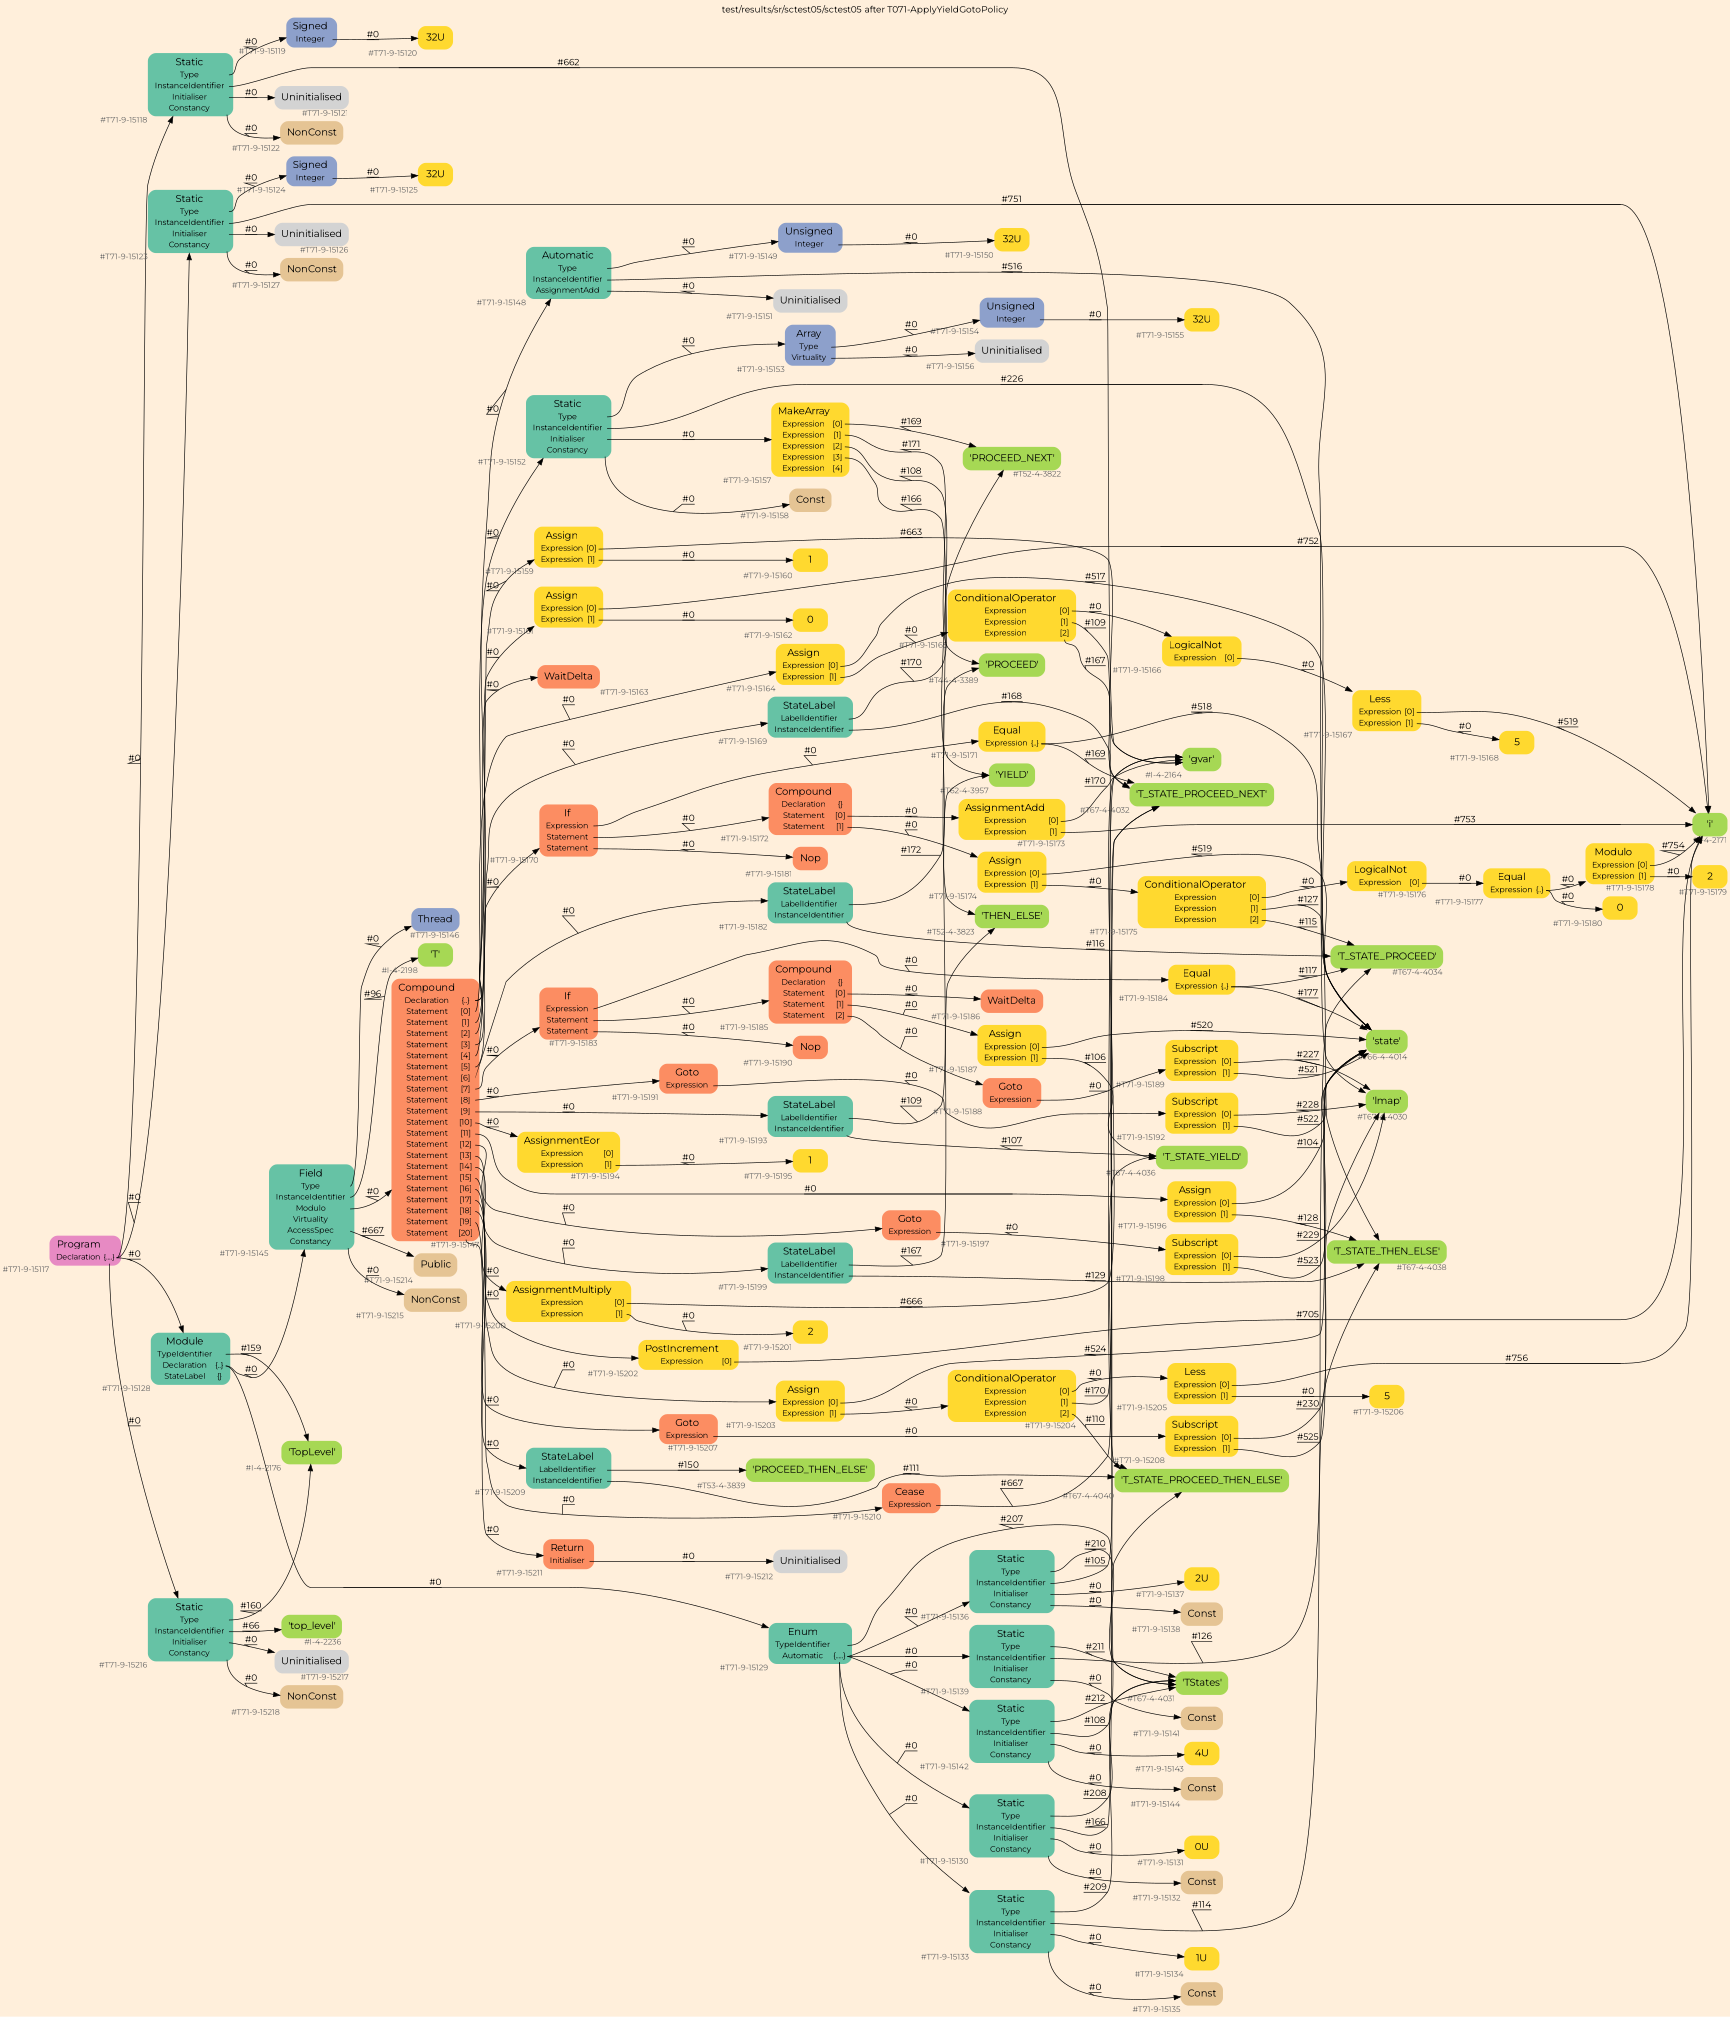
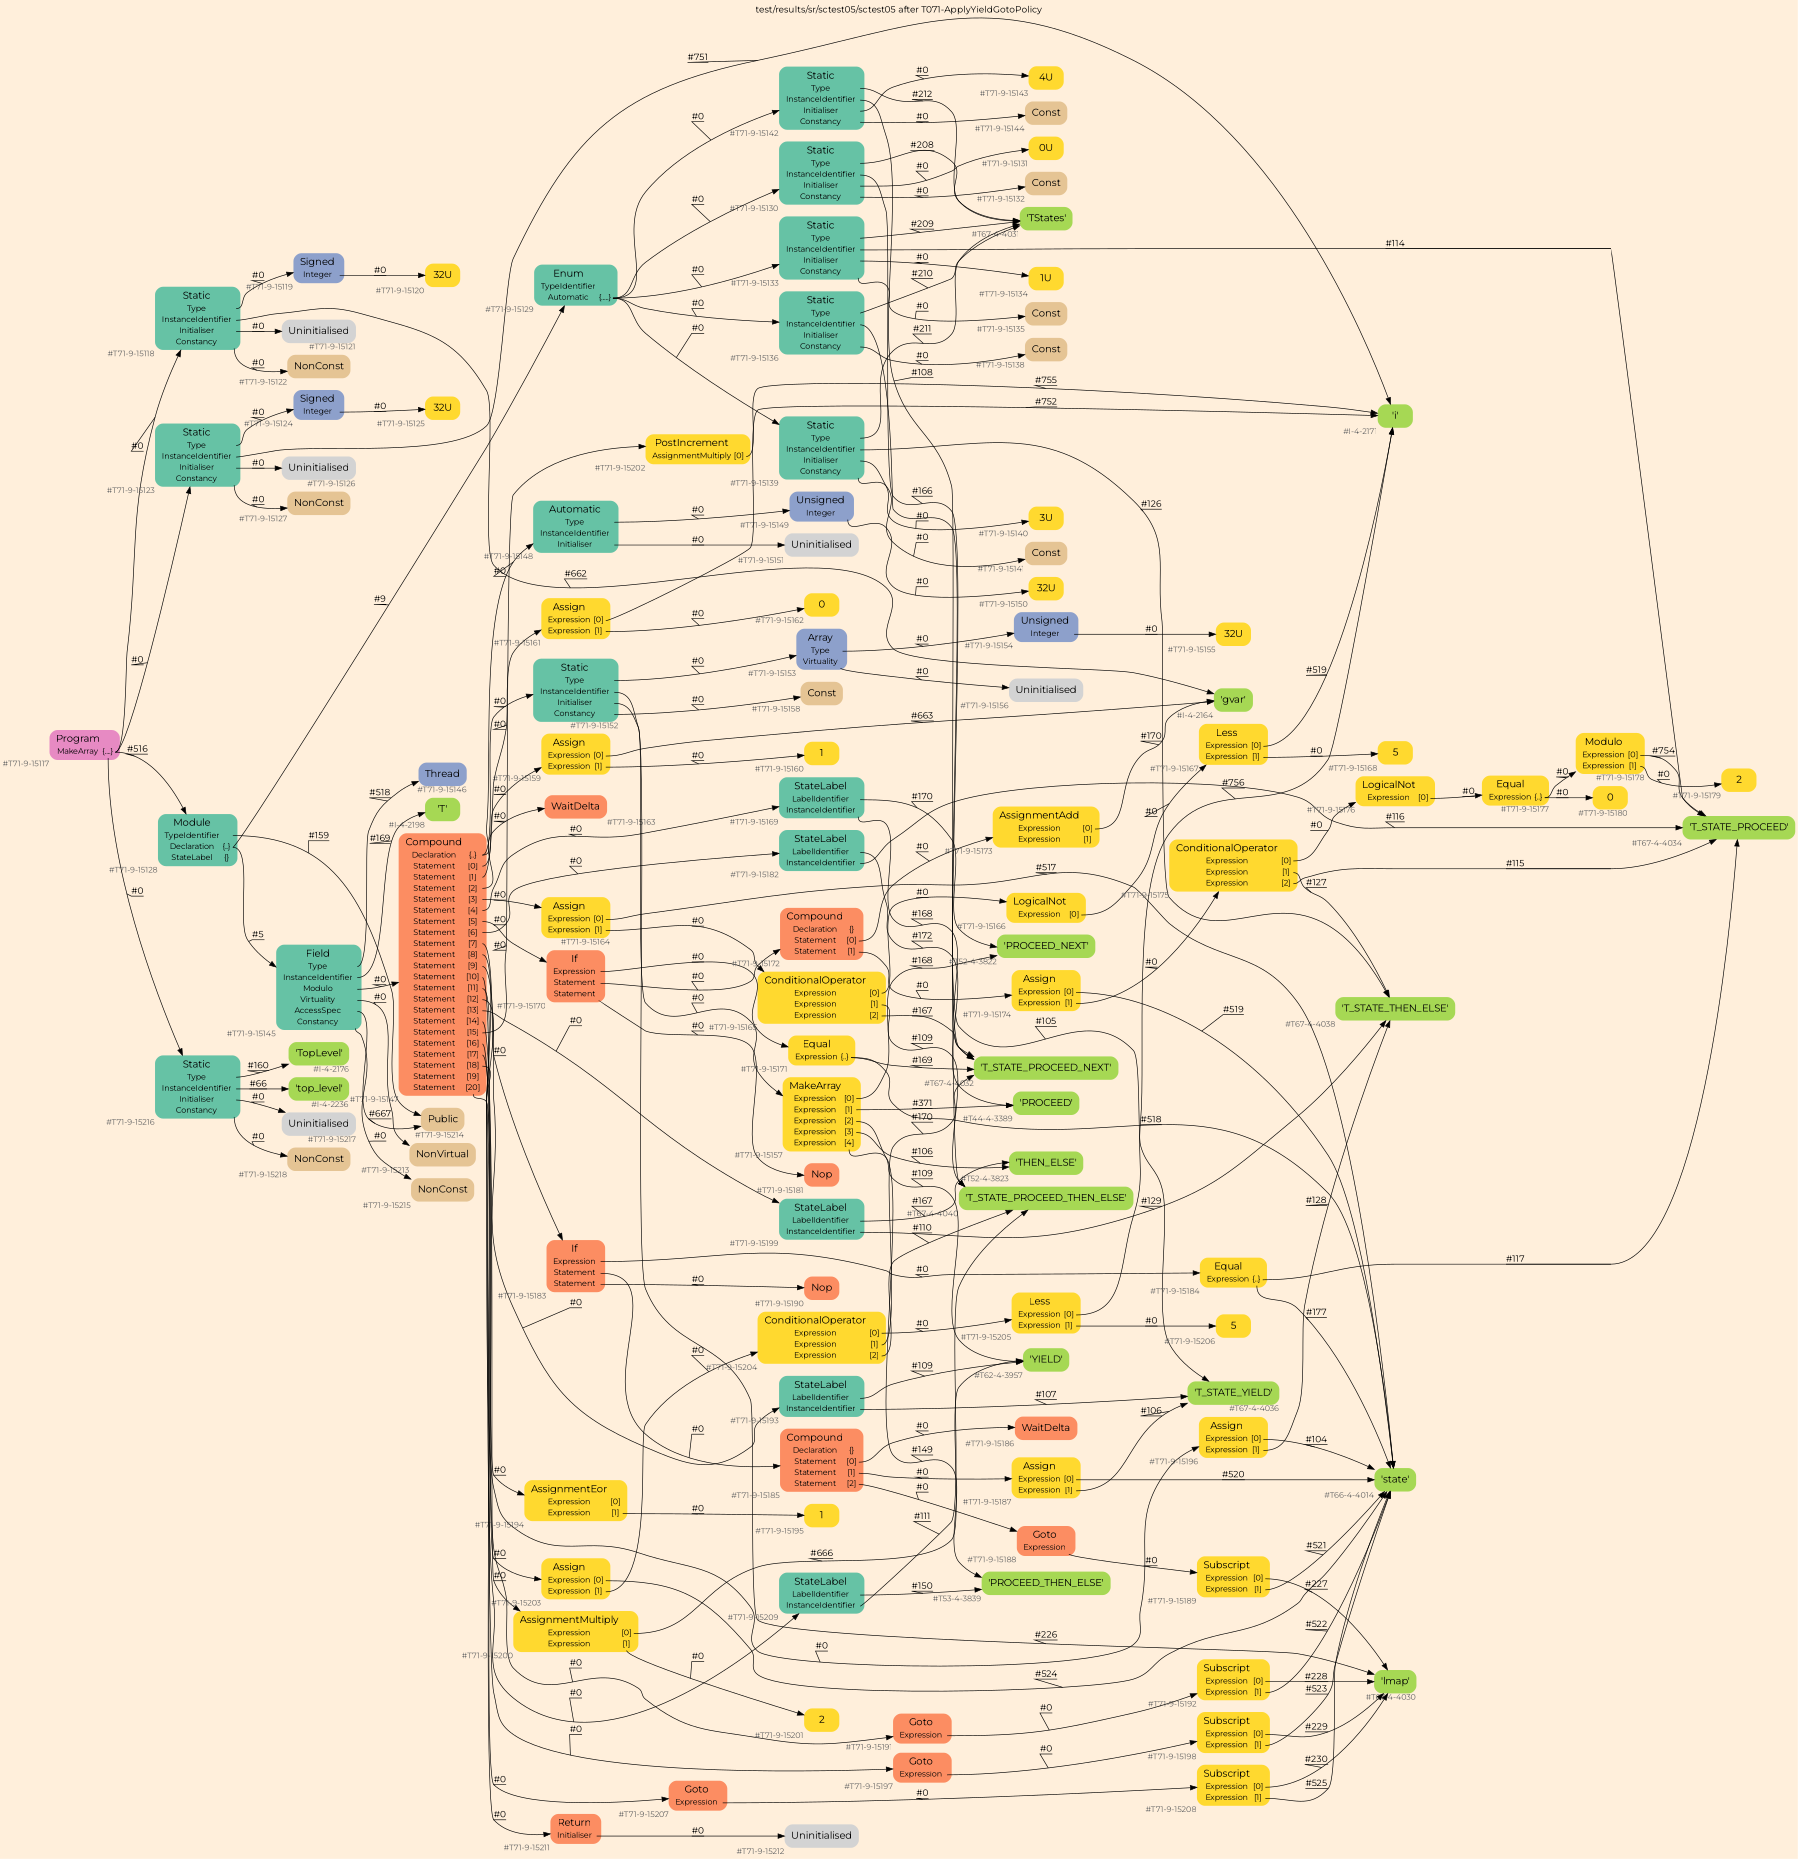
node "Automatic": text "AssignmentAdd" -> "Initialiser"
edge "Automatic" -> "'state'": removed, label "#516"
edge "MakeArray" -> "'PROCEED_NEXT'": label "#169" -> "#168"
edge "MakeArray" -> "'PROCEED'": label "#171" -> "#371"
edge "MakeArray" -> "'YIELD'": label "#108" -> "#109"
edge "MakeArray" -> "'THEN_ELSE'": label "#166" -> "#106"
node "3U": added
edge "AssignmentAdd" -> "'i'": removed, label "#753"
edge "Modulo" -> "'i'": now "Modulo" -> "'T_STATE_PROCEED'"
edge "Field" -> "Thread": label "#0" -> "#518"
edge "Field" -> "'T'": label "#96" -> "#169"
node "NonVirtual": added
edge "Program" -> "Module": label "#0" -> "#516"
node "Program": text "Declaration" -> "MakeArray"
edge "AssignmentMultiply" -> "'gvar'": now "AssignmentMultiply" -> "'YIELD'"
edge "PostIncrement" -> "'i'": label "#705" -> "#755"
node "PostIncrement": text "Expression" -> "AssignmentMultiply"
edge "Module" -> "Field": label "#0" -> "#5"
edge "MakeArray" -> "'PROCEED_THEN_ELSE'": added, label "#149"
edge "Module" -> "'TopLevel'": now "Module" -> "Public"
node "Cease": removed
edge "Enum" -> "'TStates'": removed, label "#207"
node "2U": removed
edge "Module" -> "Enum": label "#0" -> "#9"
